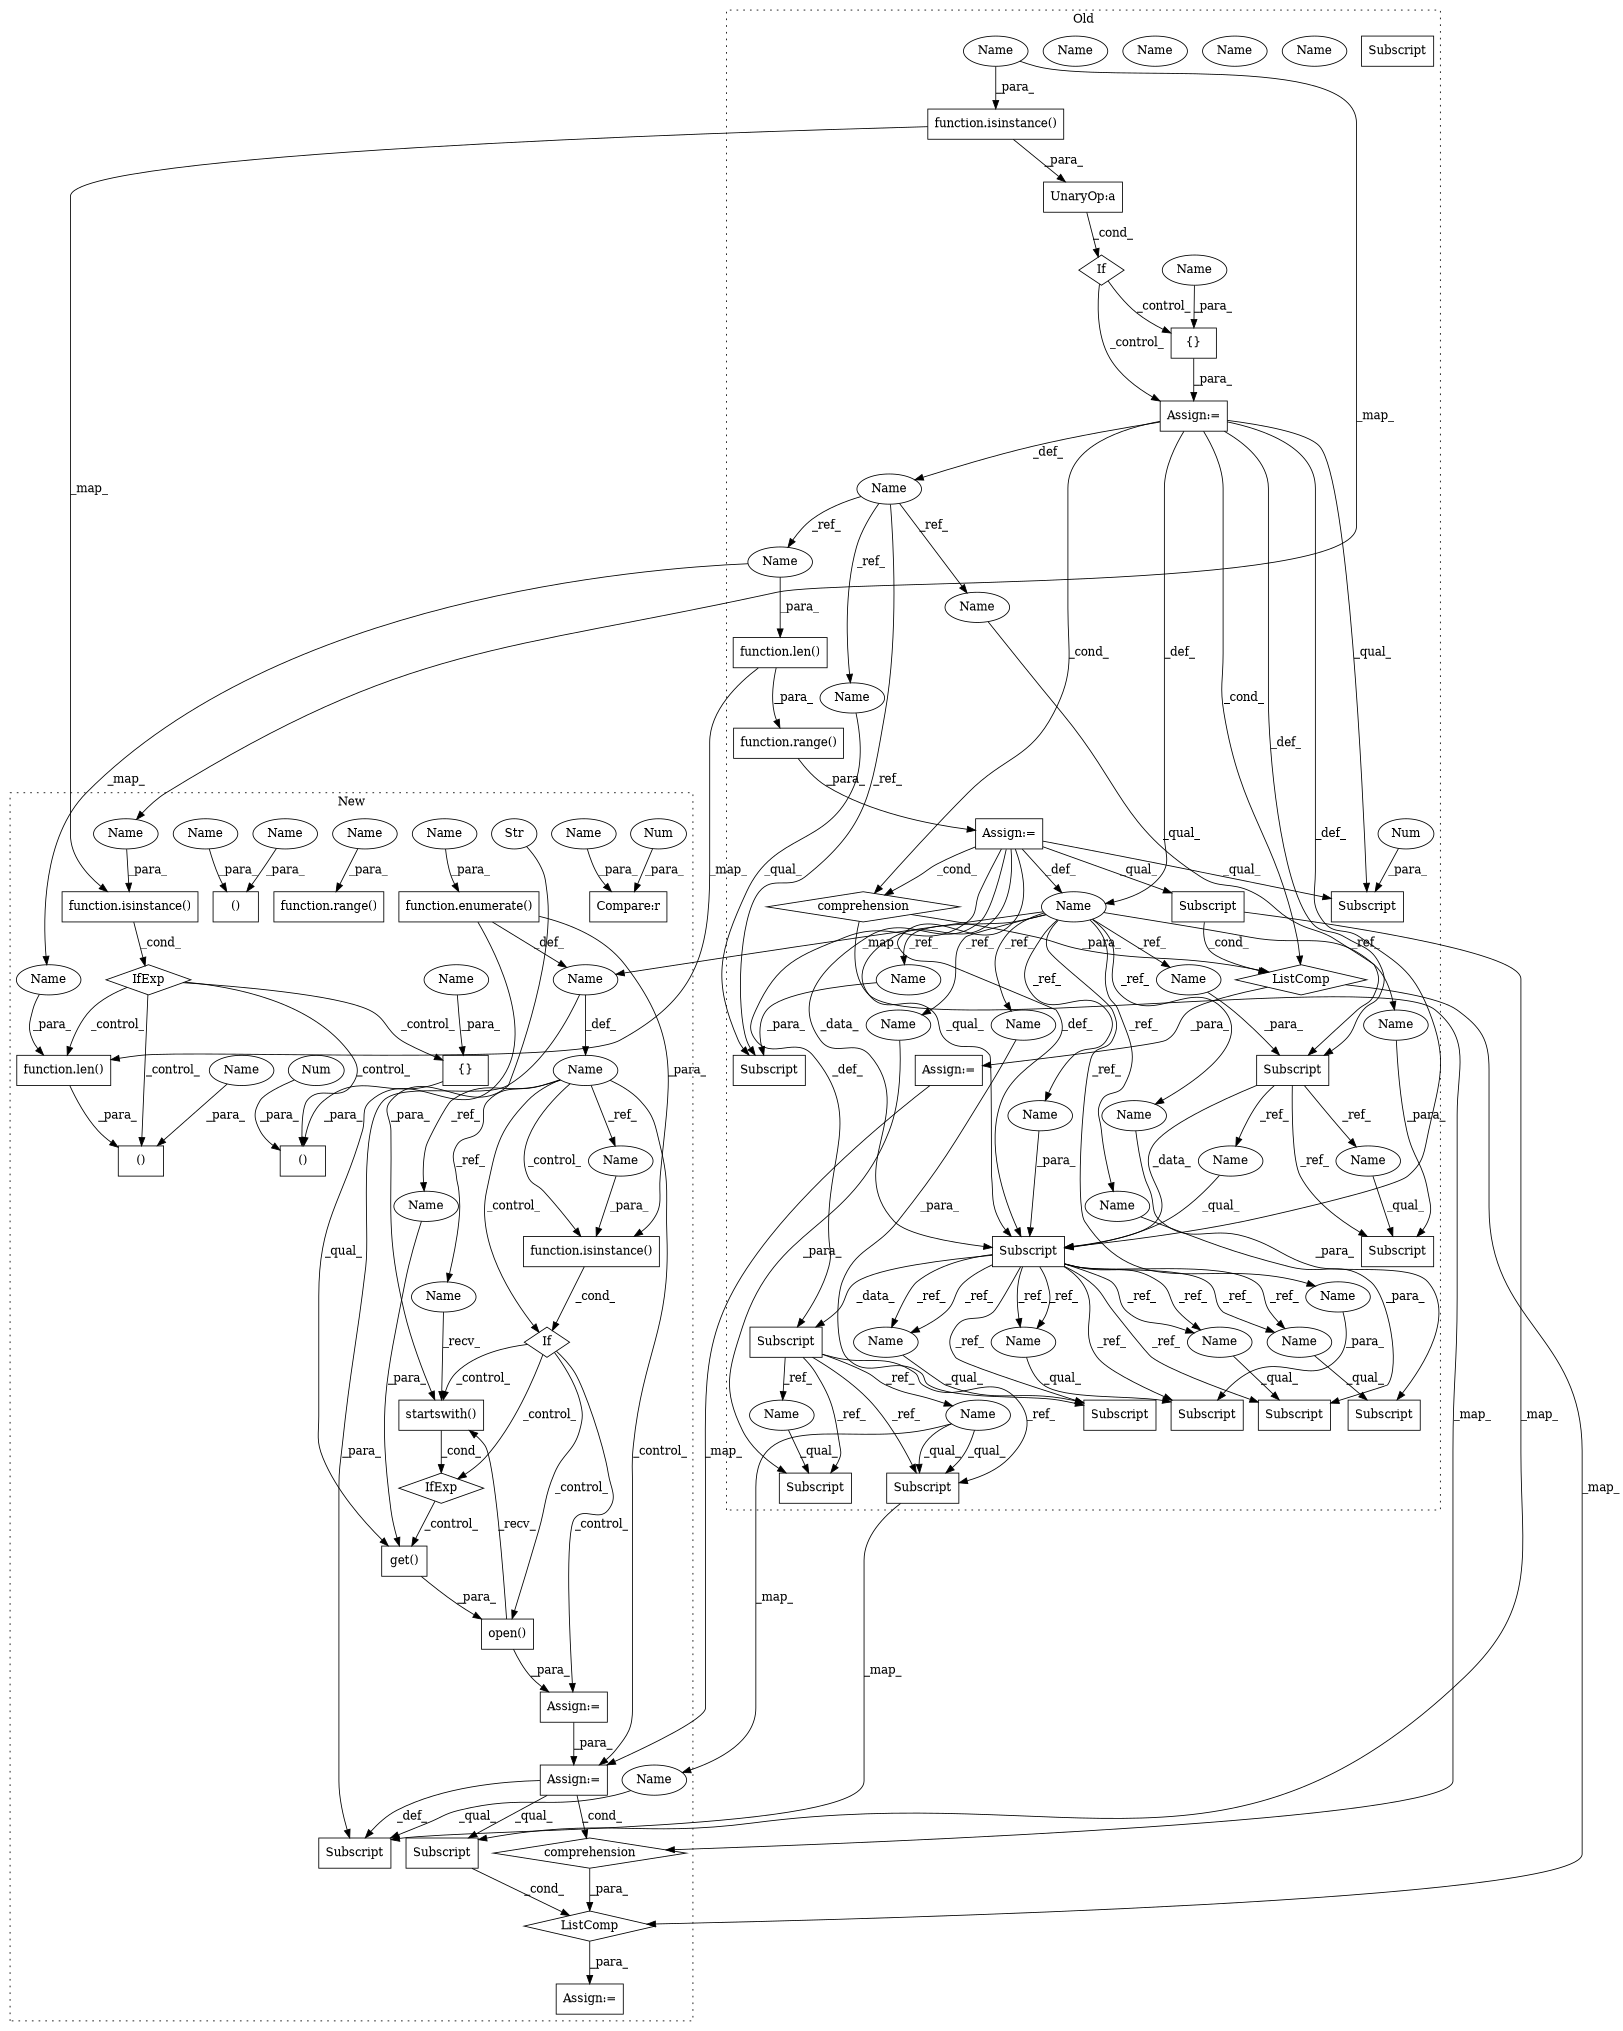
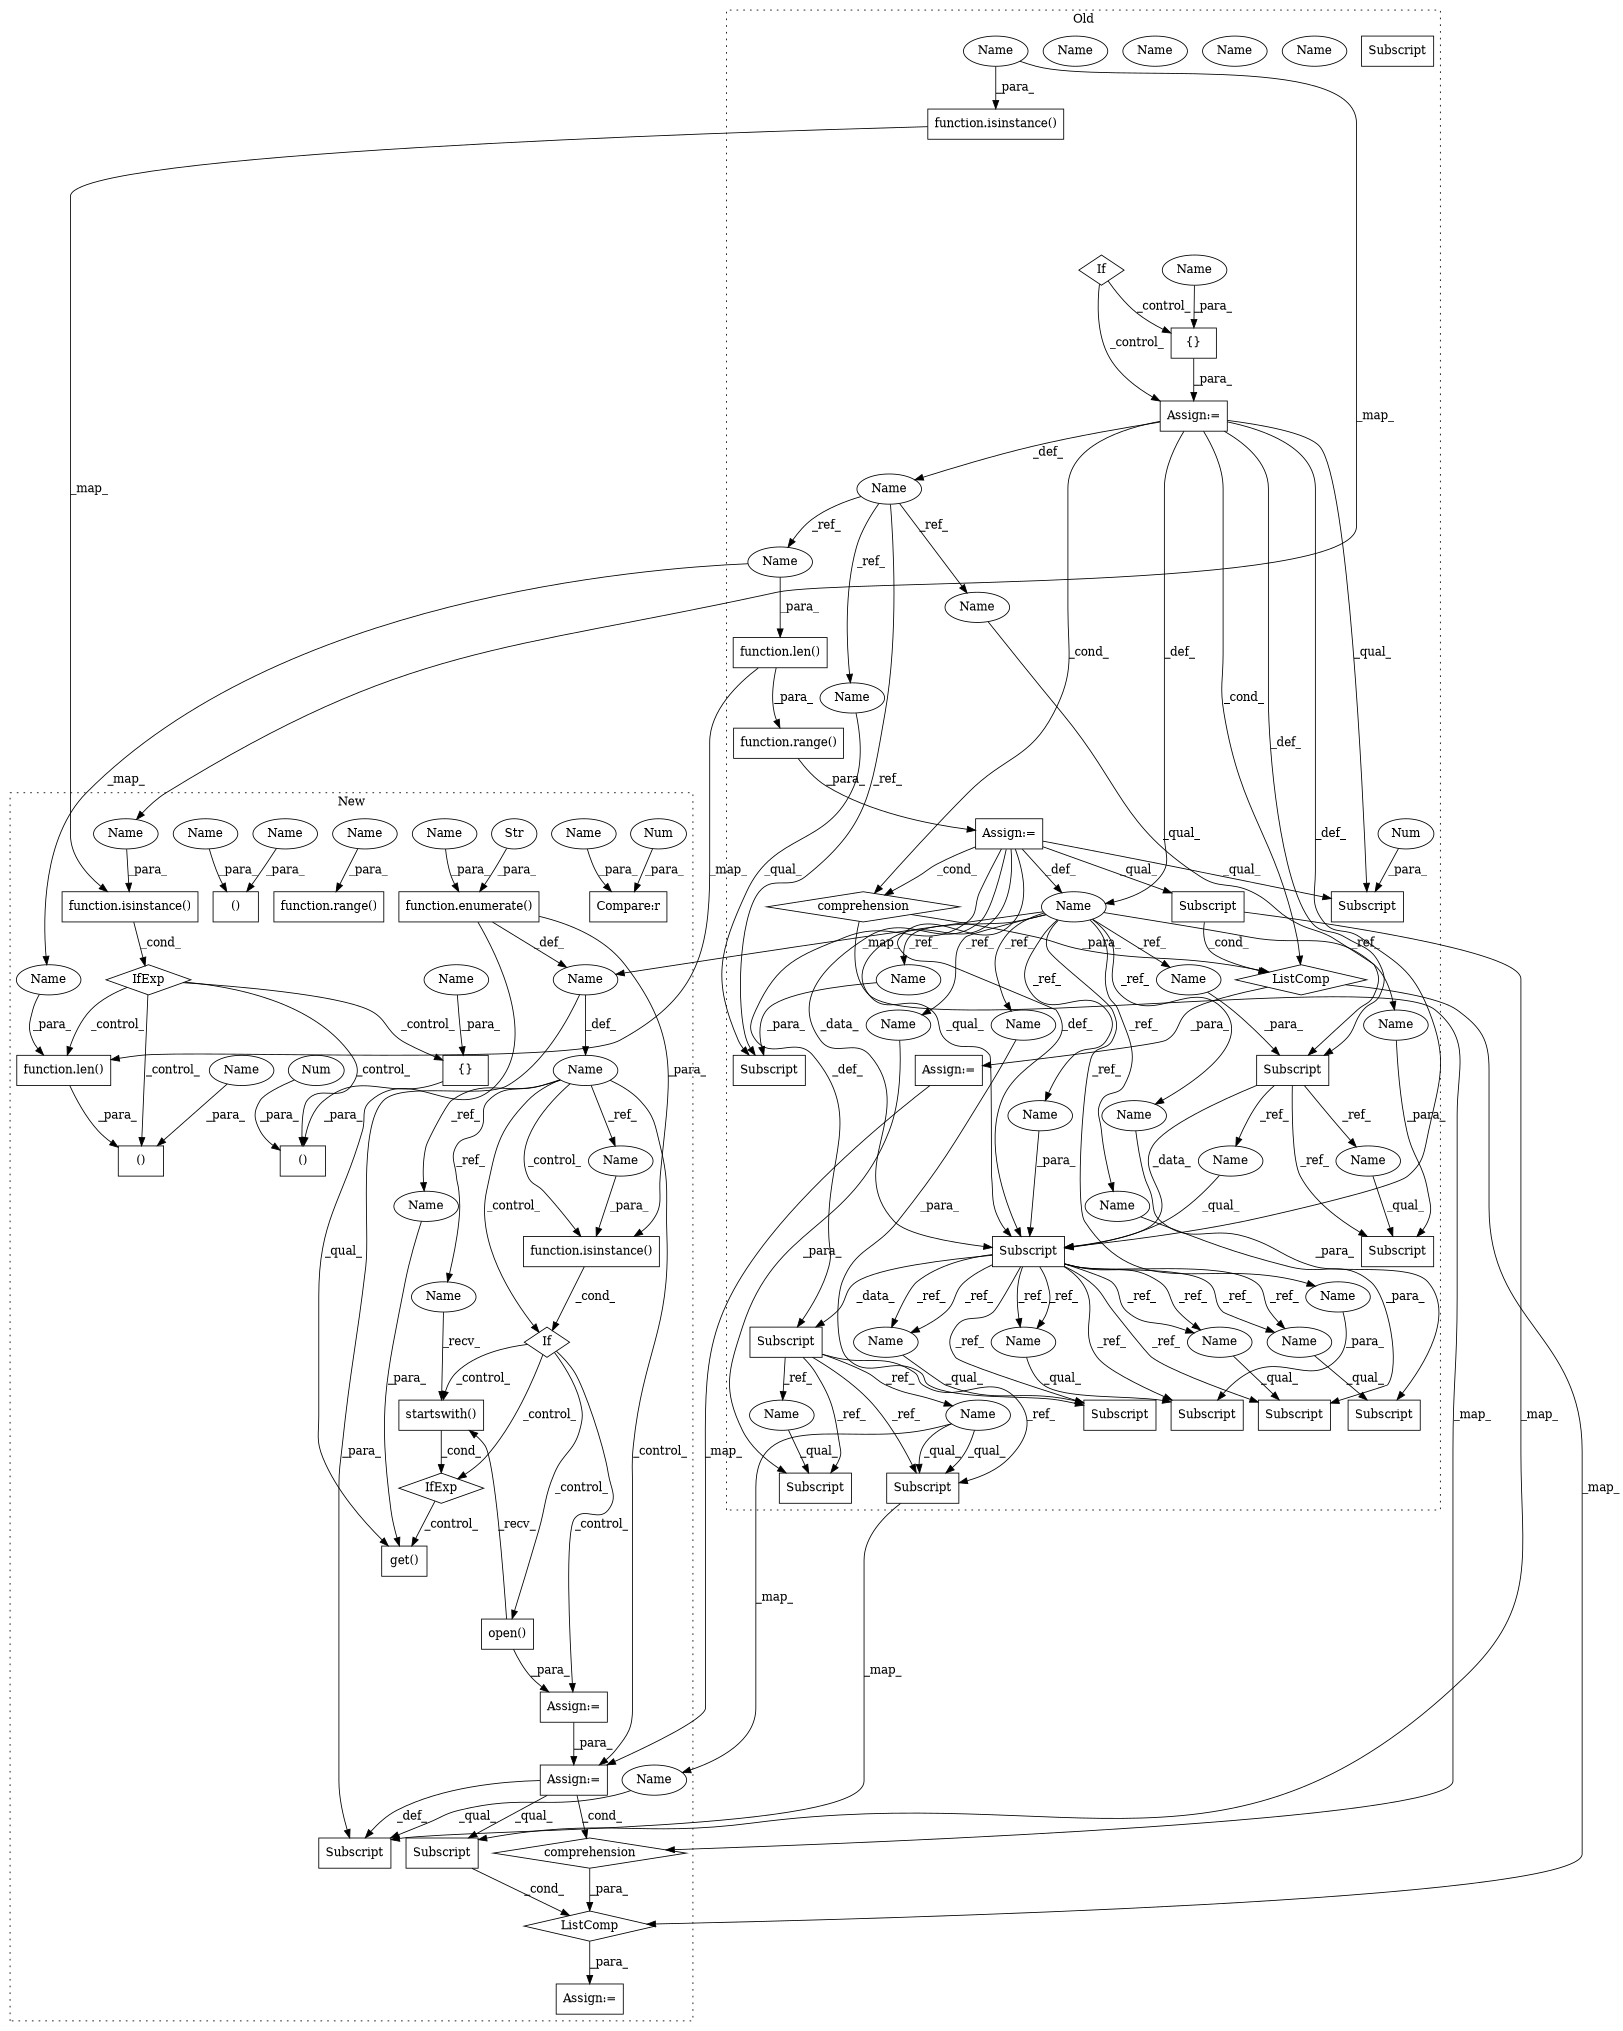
node "UnaryOp:a": removed
edge "Str" -> "startswith()": now "Str" -> "function.enumerate()"
edge "get()" -> "open()": removed, label "_para_"
